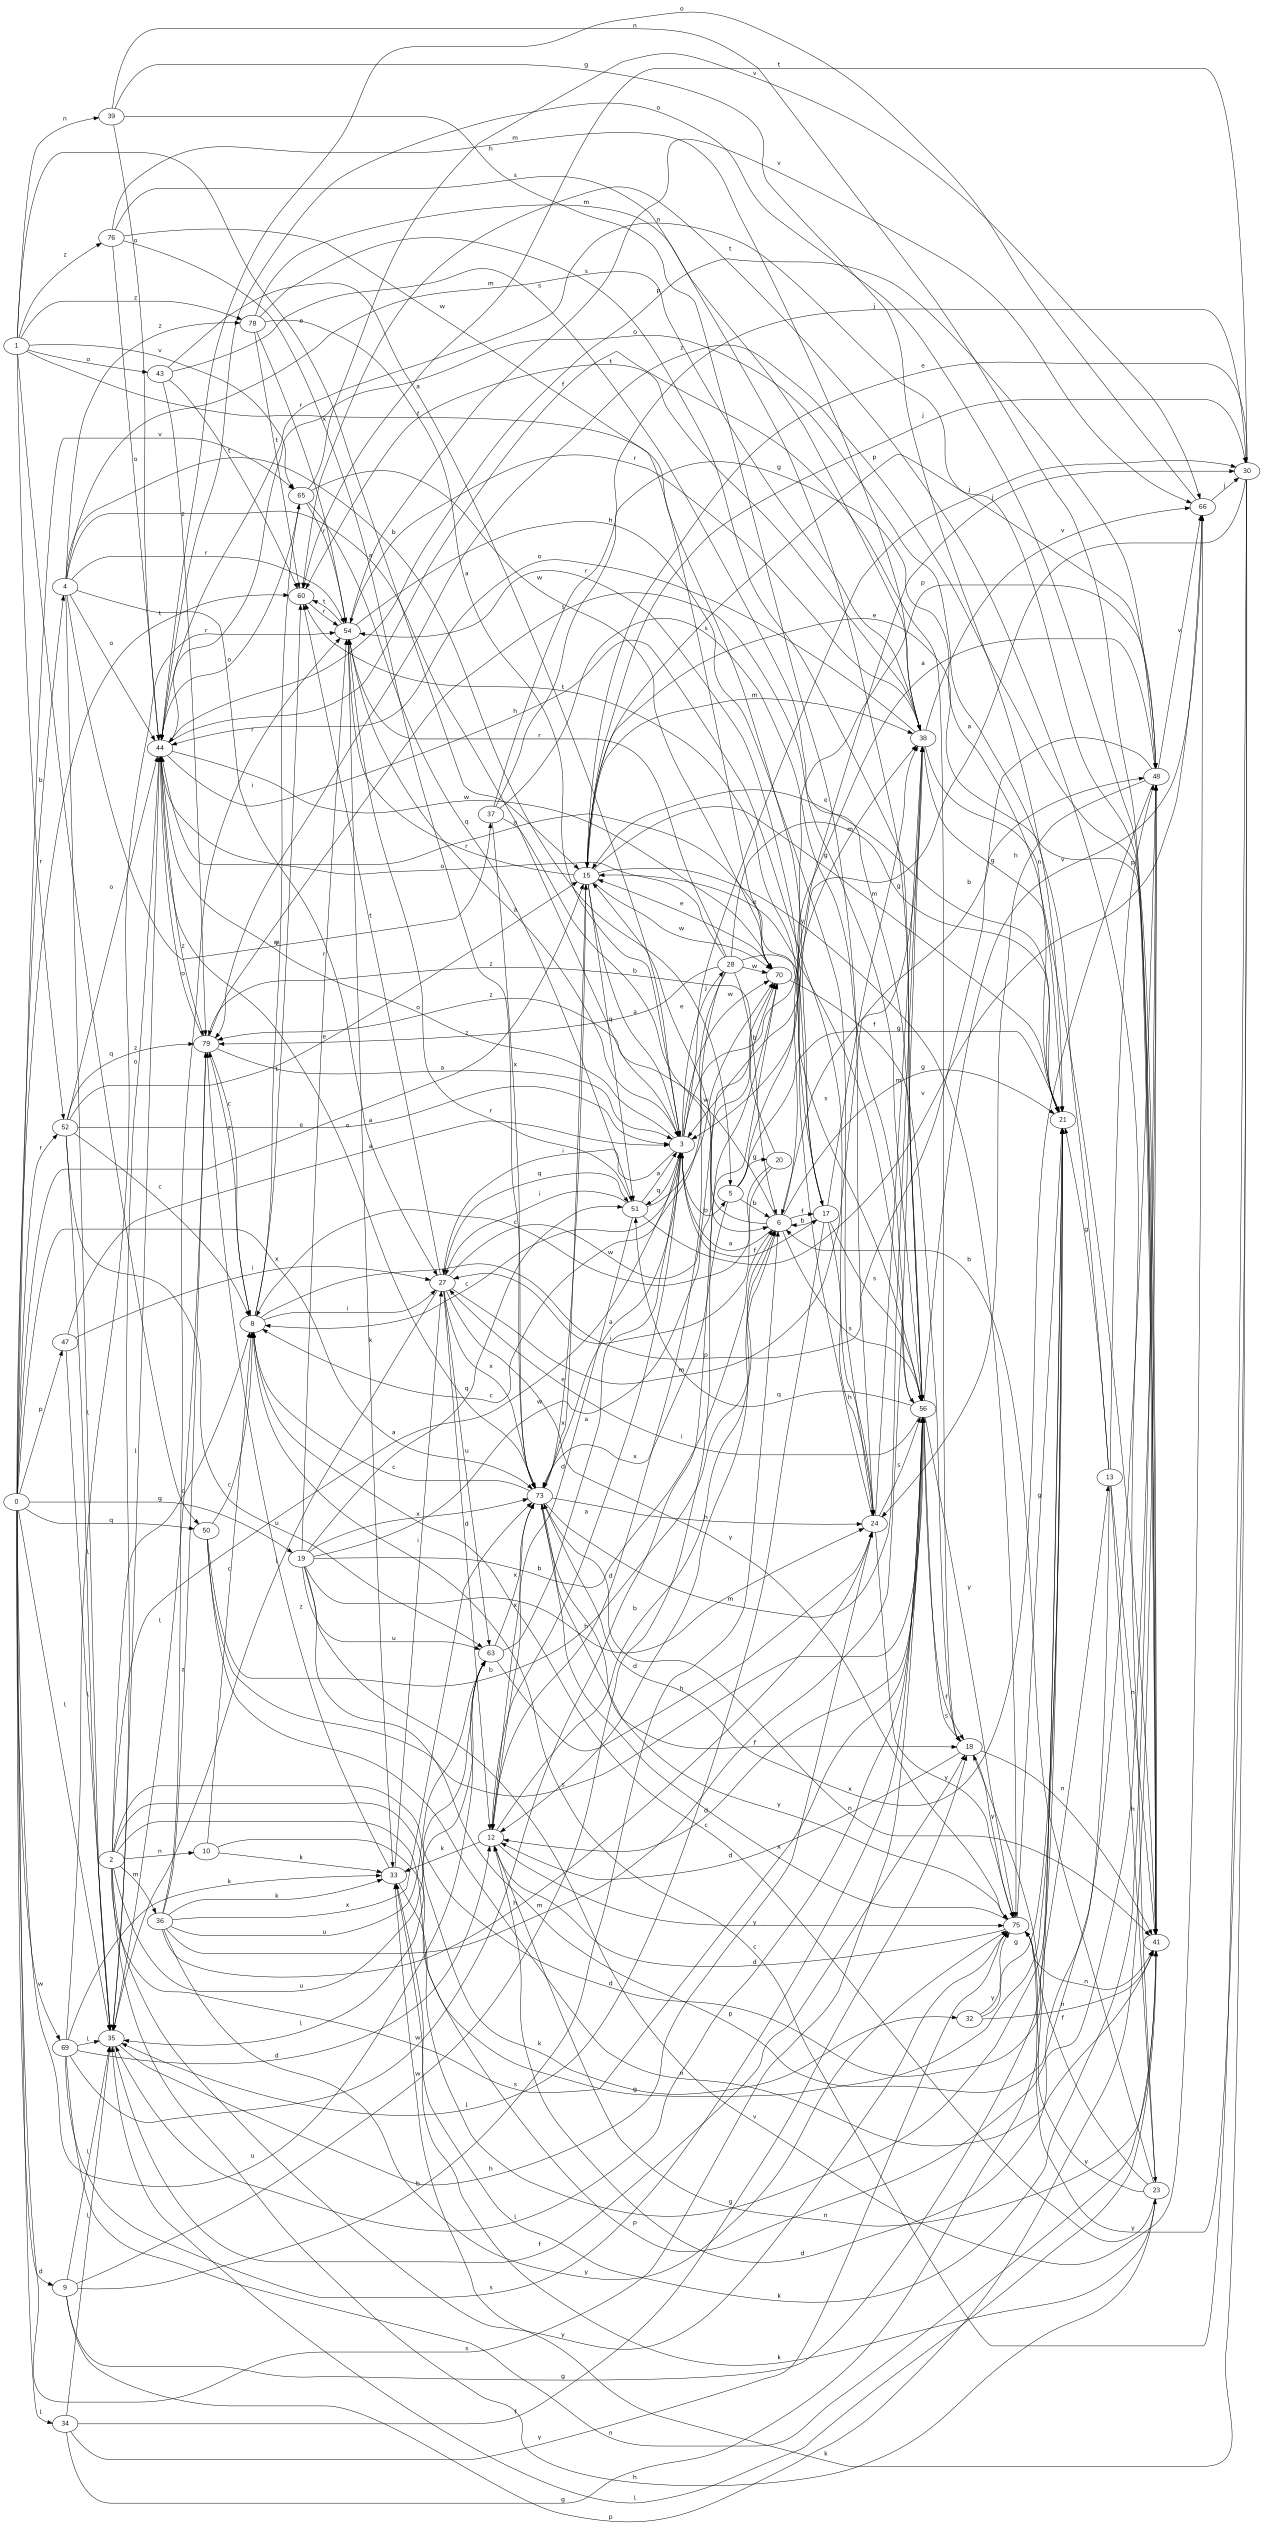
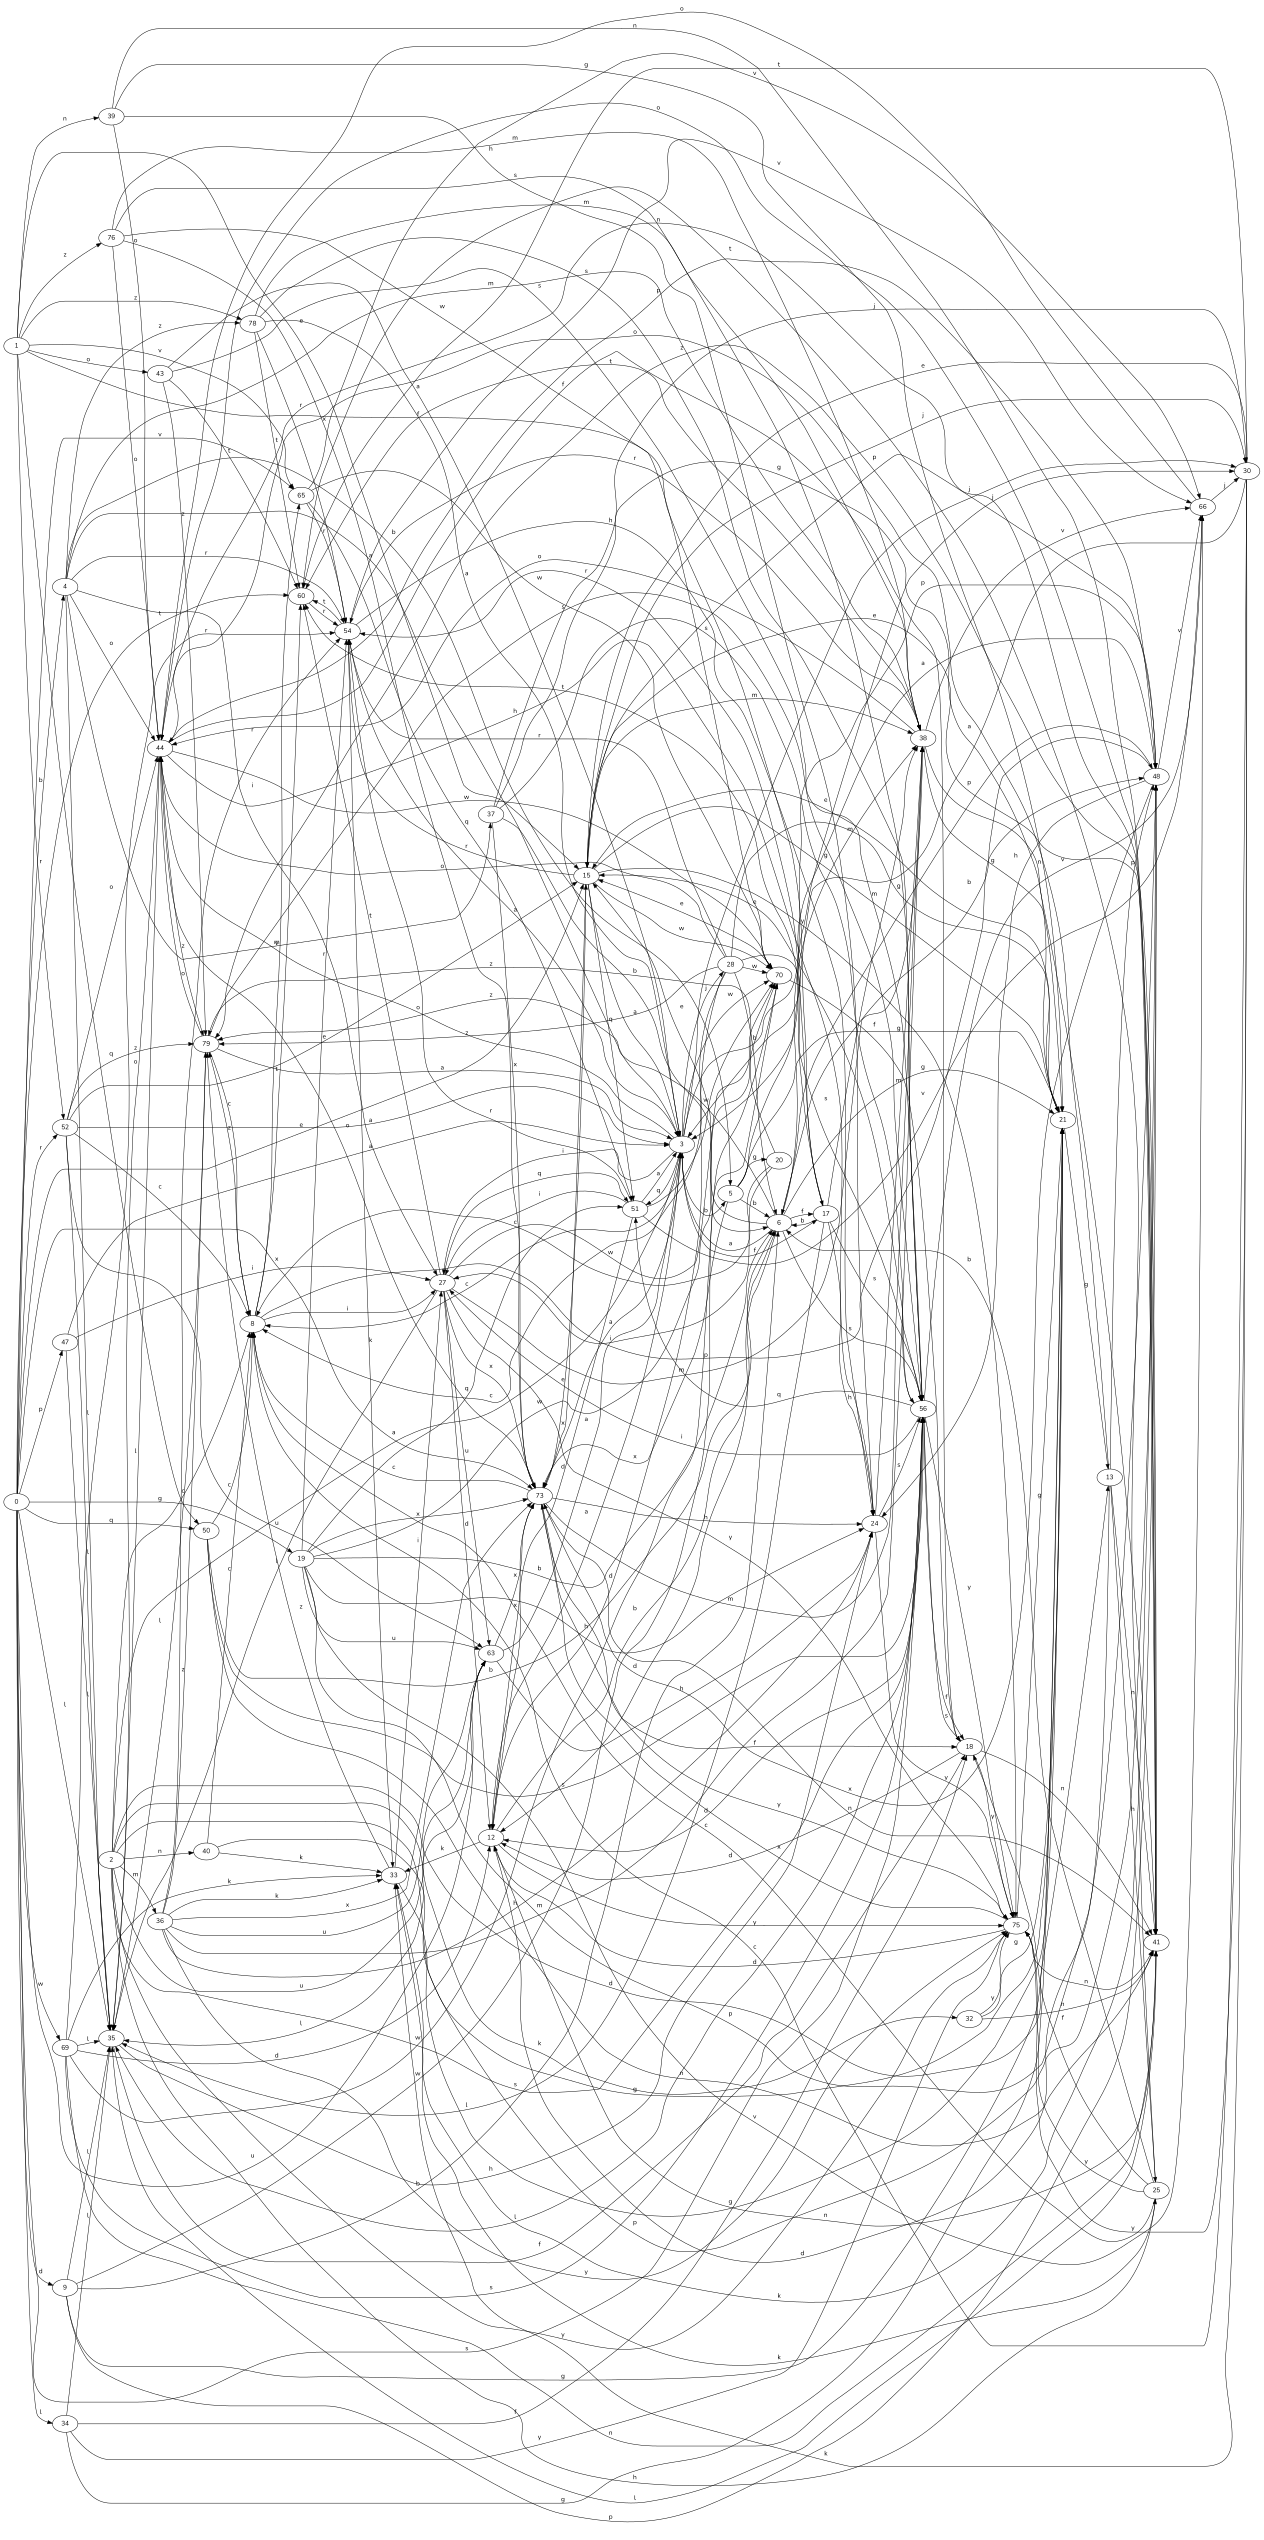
edge "65" -> "44": removed, label "o"
edge "24" -> "44": removed, label "o"
edge "6" -> "48": added, label "p"
edge "13" -> "21": reversed
node "10": label "10" -> "40"
node "23": label "23" -> "25"
